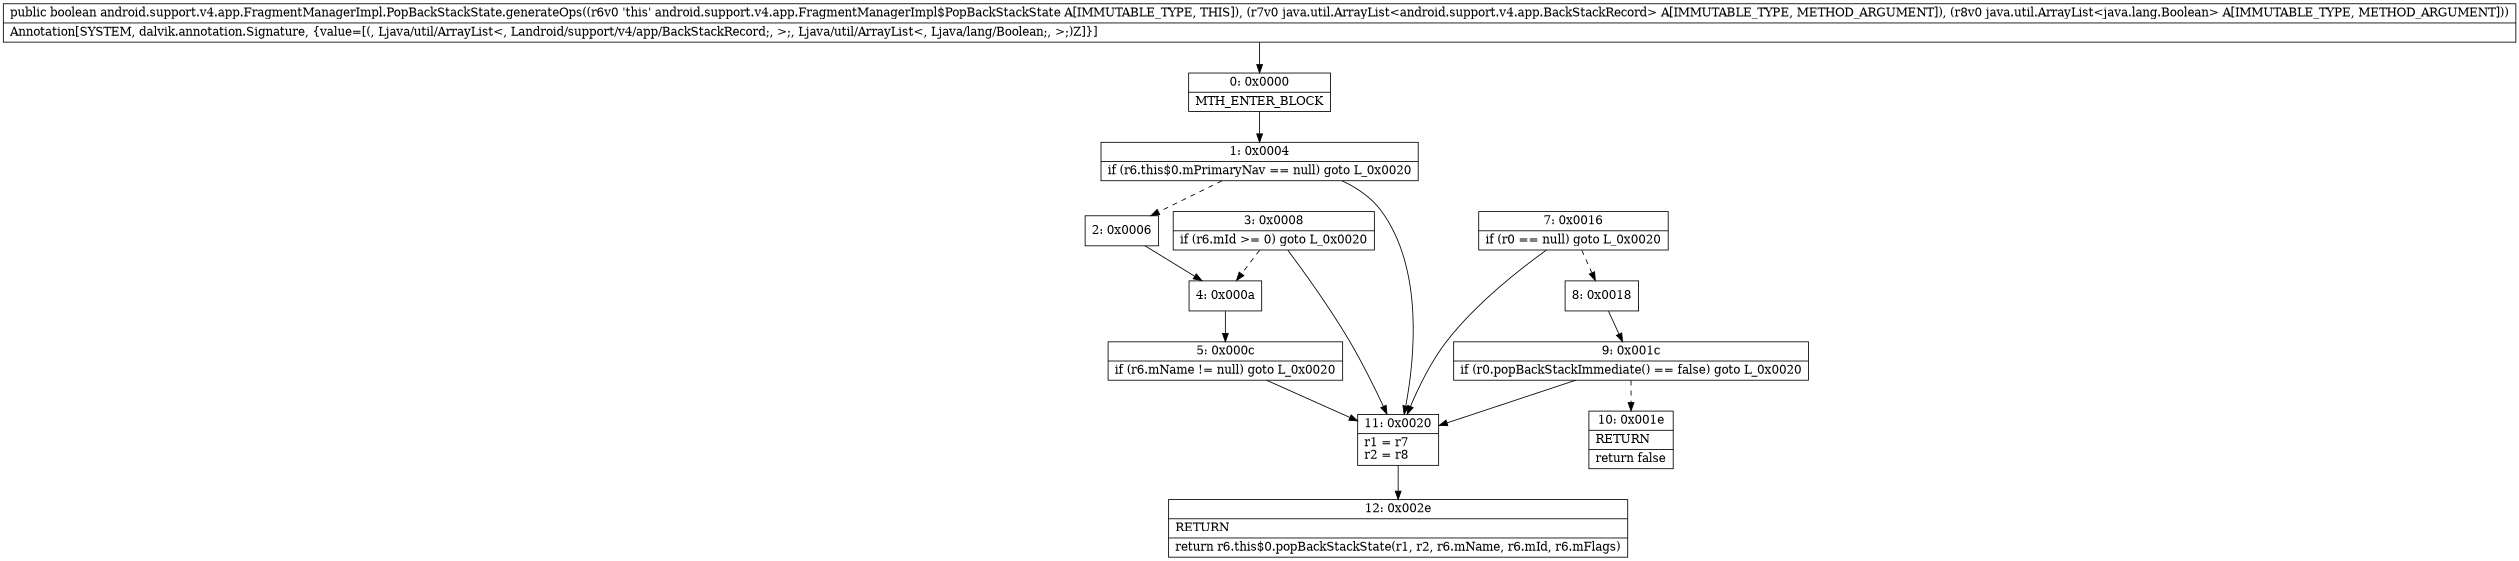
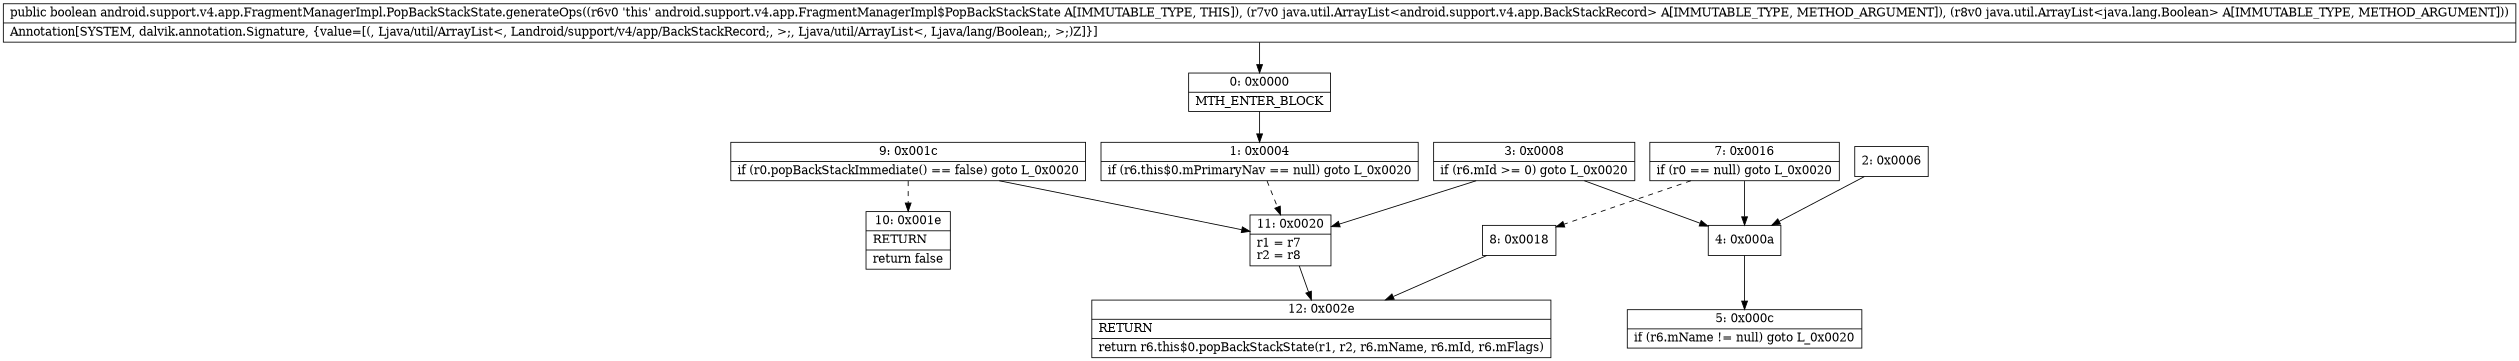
edge "1: 0x0004" -> "2: 0x0006": removed
edge "3: 0x0008" -> "4: 0x000a": style dashed -> solid
edge "1: 0x0004" -> "11: 0x0020": style solid -> dashed
edge "7: 0x0016" -> "11: 0x0020": now "7: 0x0016" -> "4: 0x000a"
edge "8: 0x0018" -> "9: 0x001c": now "8: 0x0018" -> "12: 0x002e"
edge "5: 0x000c" -> "11: 0x0020": removed
